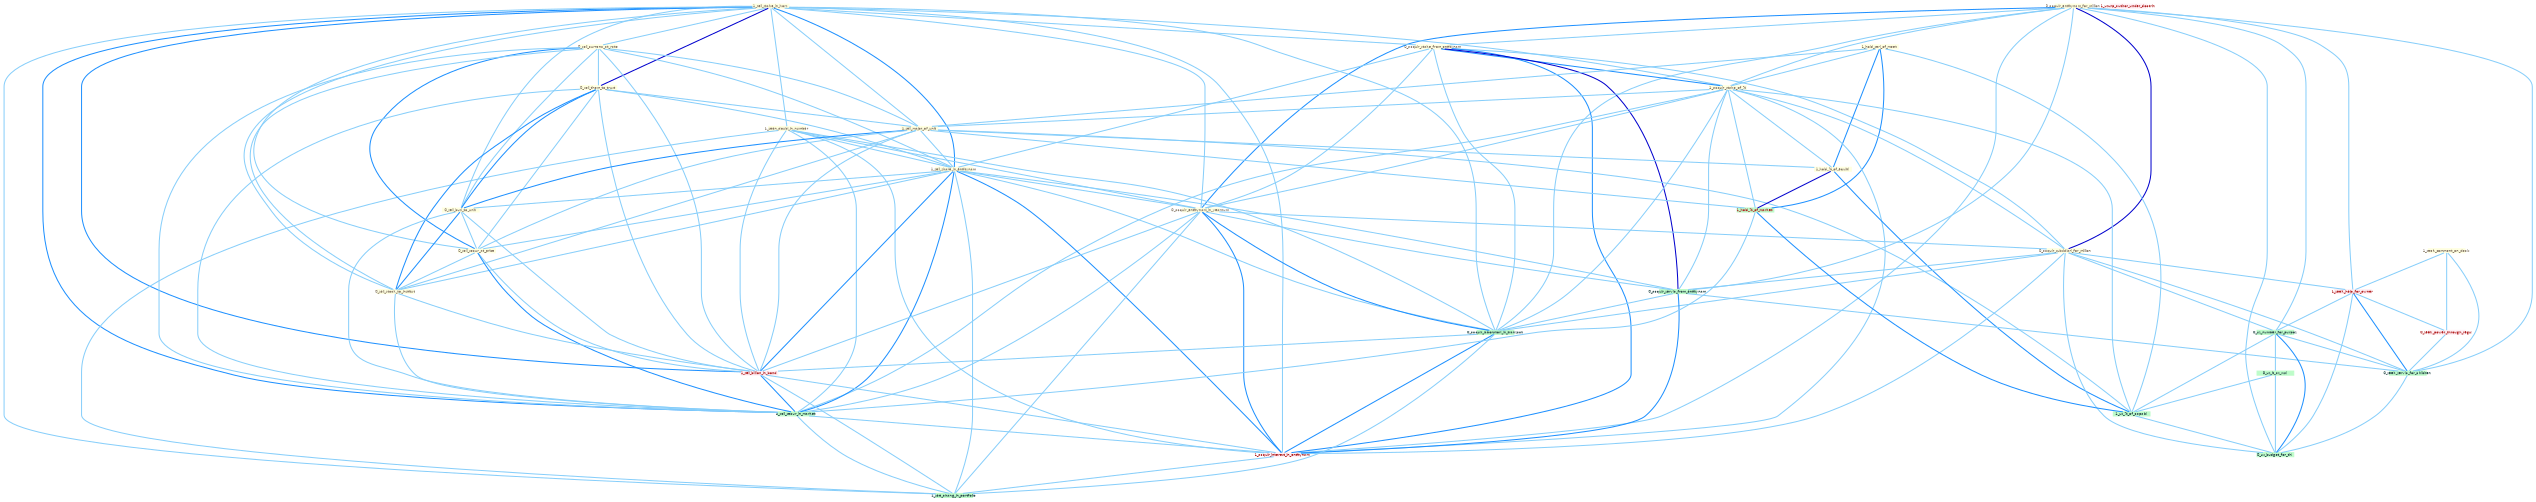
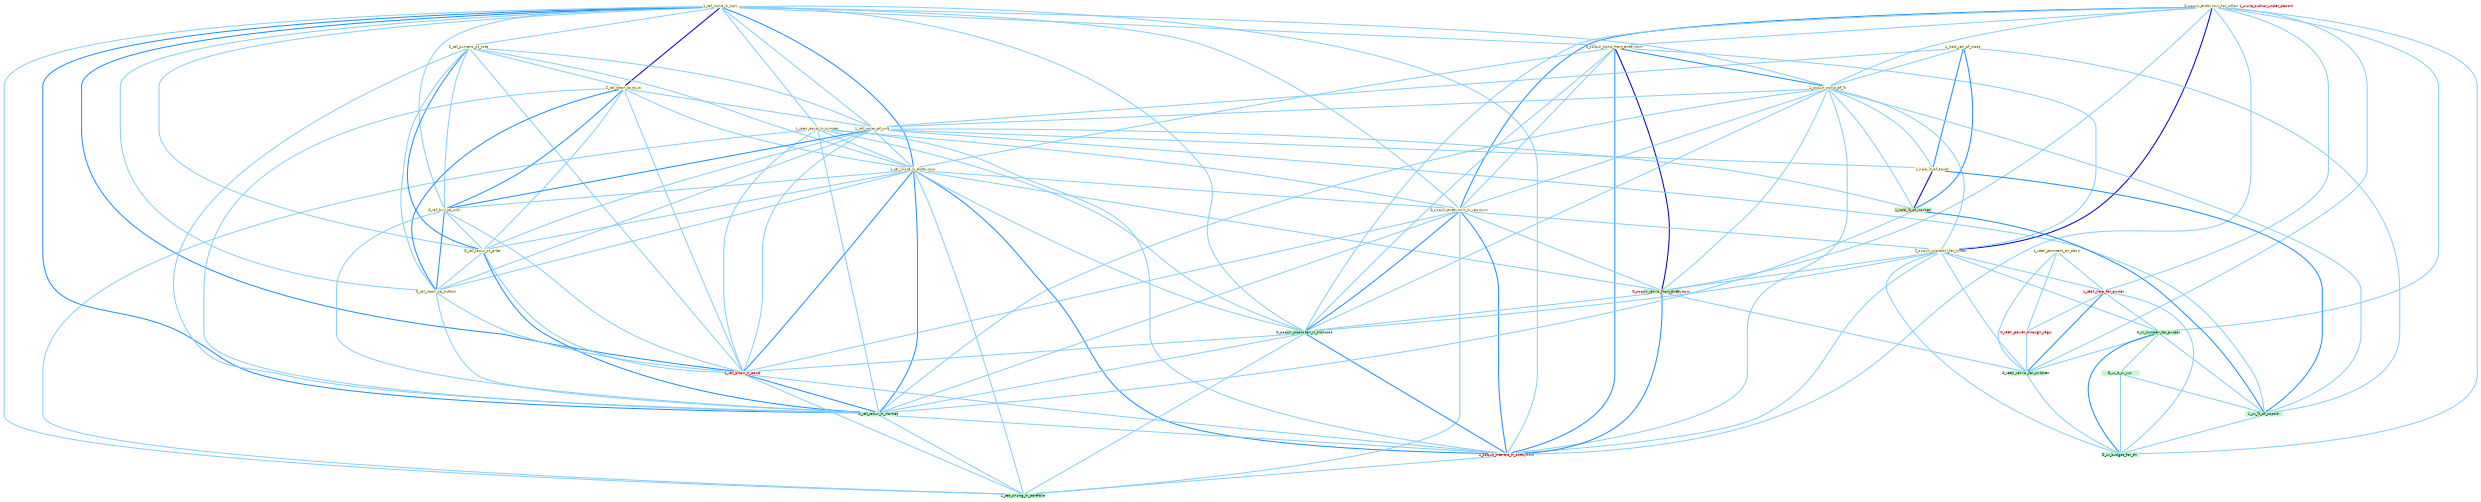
node "0_acquir_servic_from_entitynam": fontcolor #2f4f4f -> #b22222
edge "0_acquir_laboratori_in_transact" -- "0_sell_secur_in_market": added
